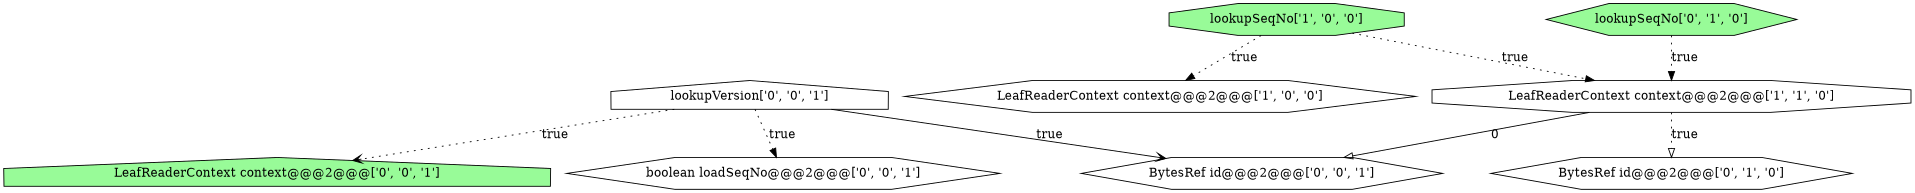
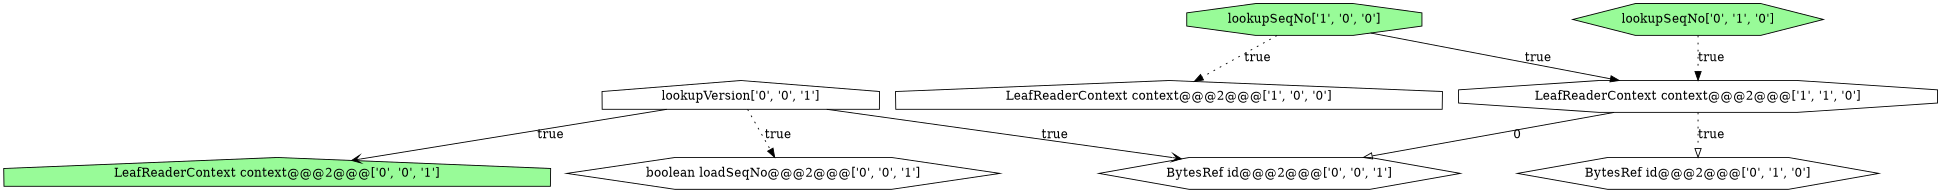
edge "lookupSeqNo['1', '0', '0']" -> "LeafReaderContext context@@@2@@@['1', '1', '0']": style dotted -> solid
node "LeafReaderContext context@@@2@@@['1', '0', '0']": shape hexagon -> house
edge "lookupVersion['0', '0', '1']" -> "LeafReaderContext context@@@2@@@['0', '0', '1']": style dotted -> solid
